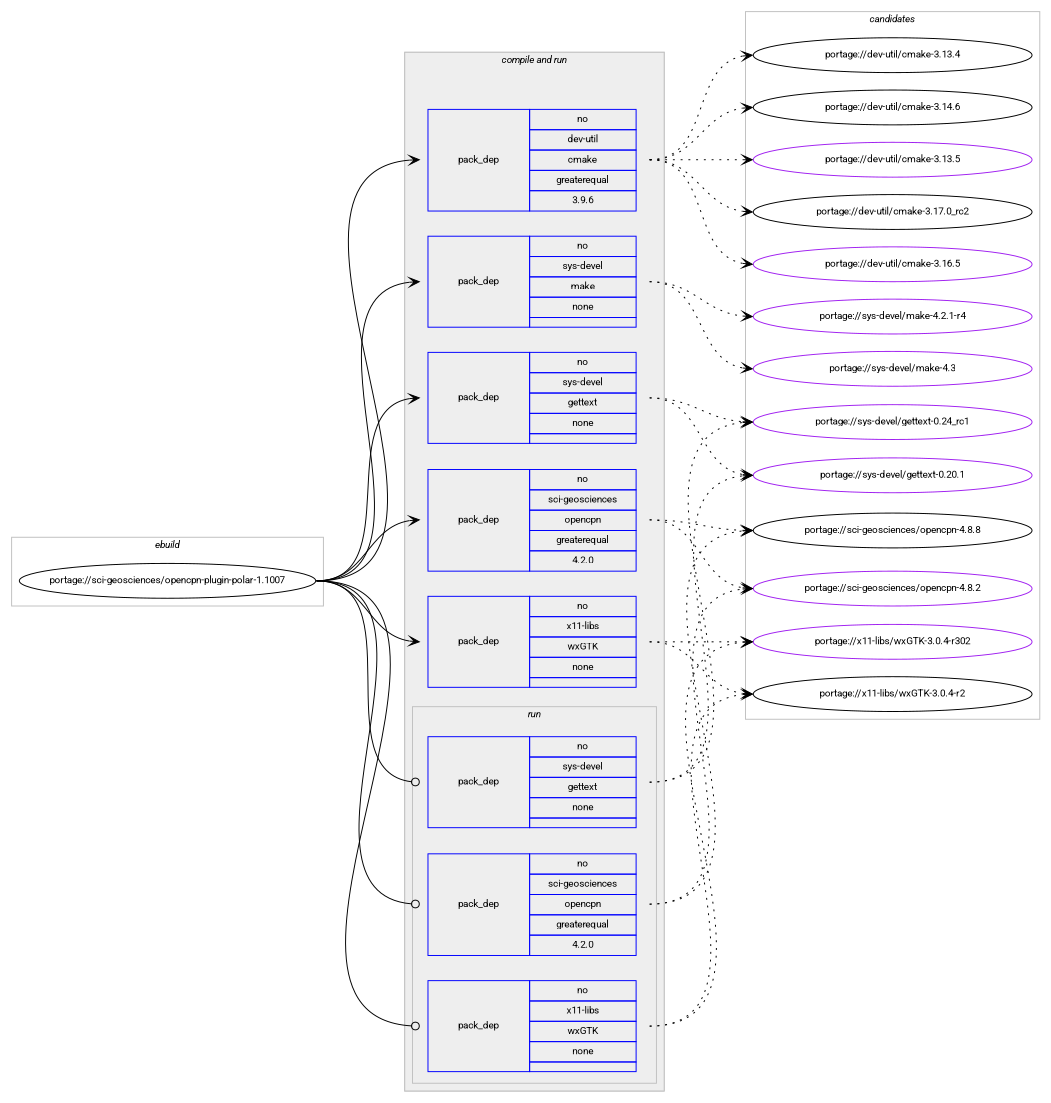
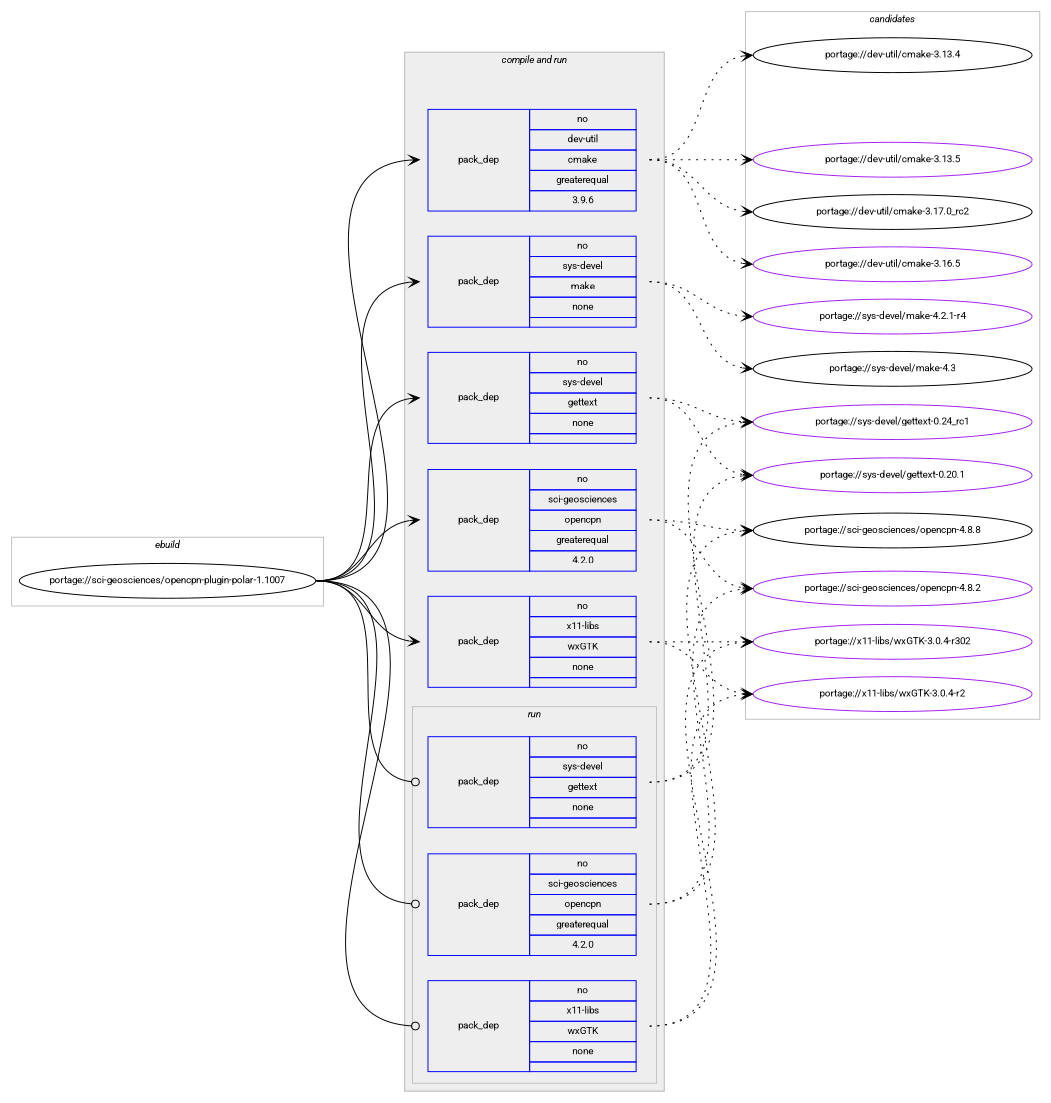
node "portage://dev-util/cmake-3.14.6": removed
node "portage://sys-devel/make-4.3": color purple -> black
node "portage://x11-libs/wxGTK-3.0.4-r2": color black -> purple
